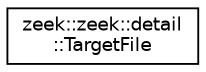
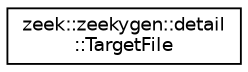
node "zeek::zeek::detail ::TargetFile": label "zeek::zeek::detail ::TargetFile" -> "zeek::zeekygen::detail ::TargetFile"
